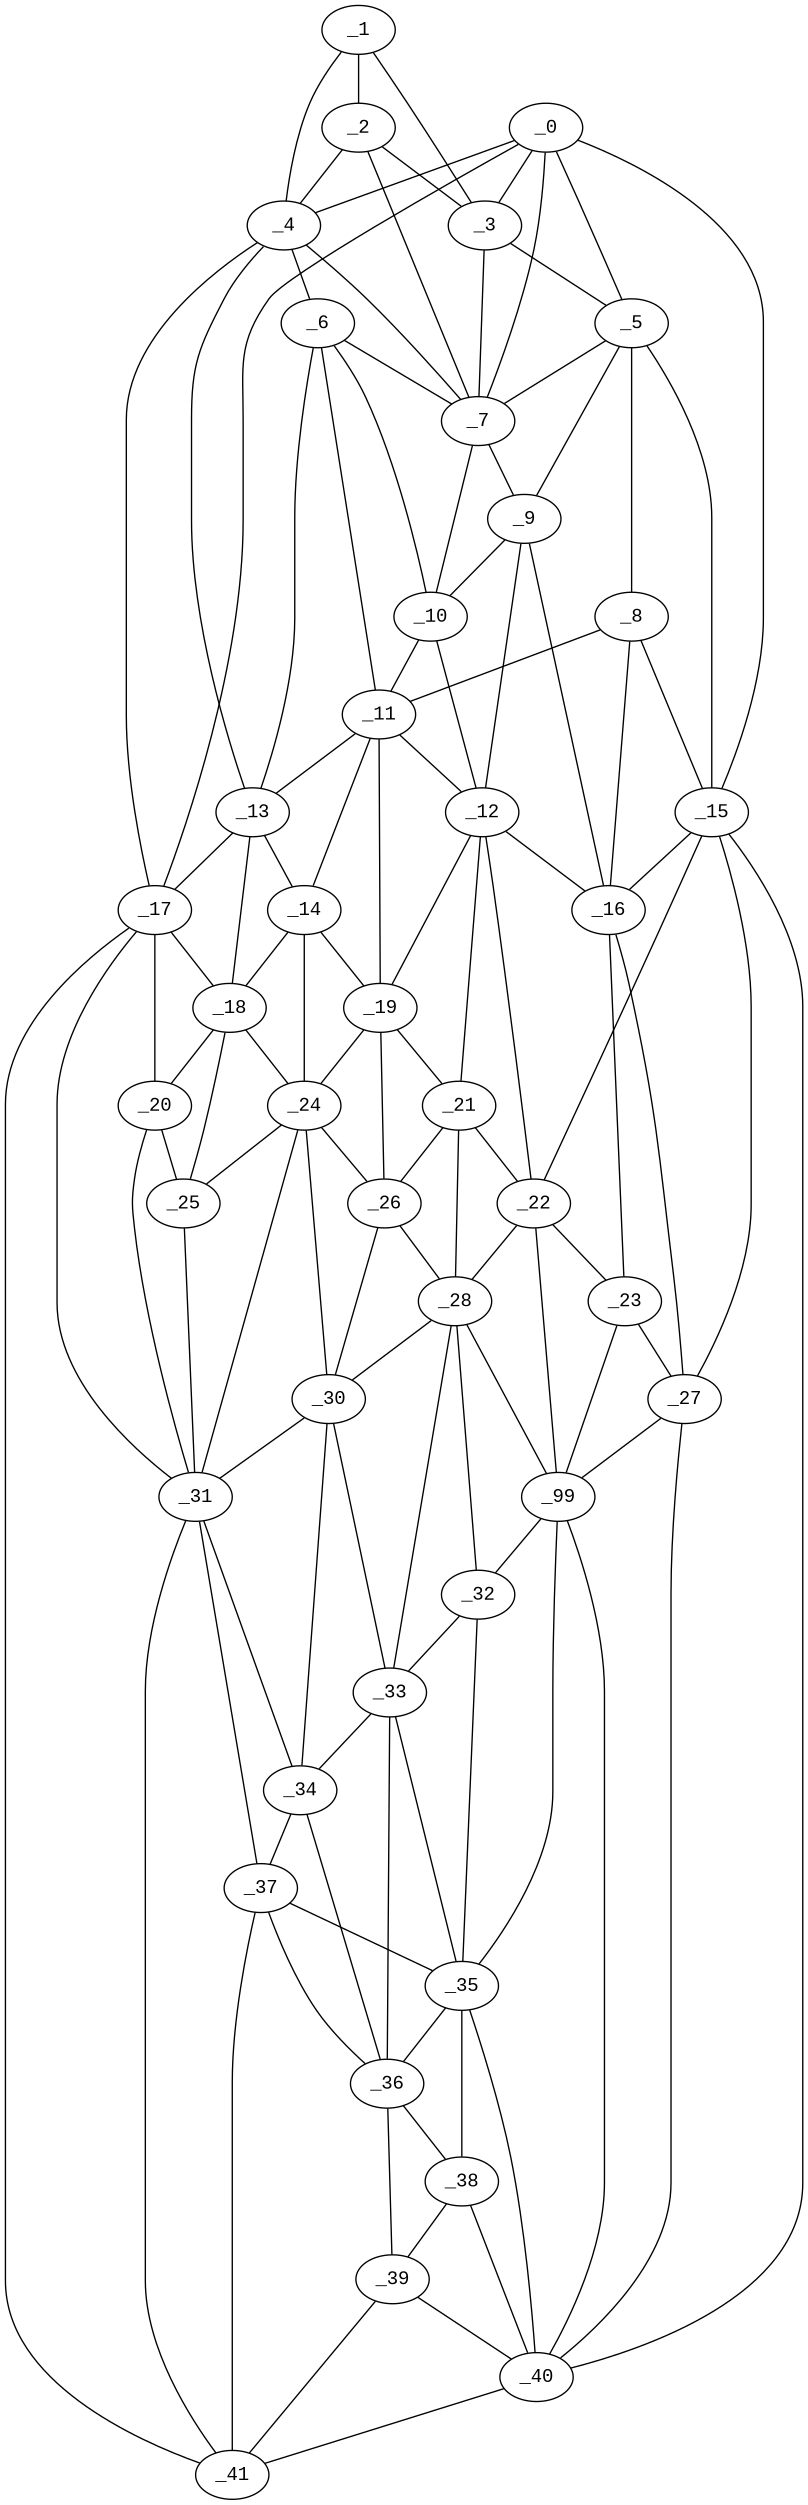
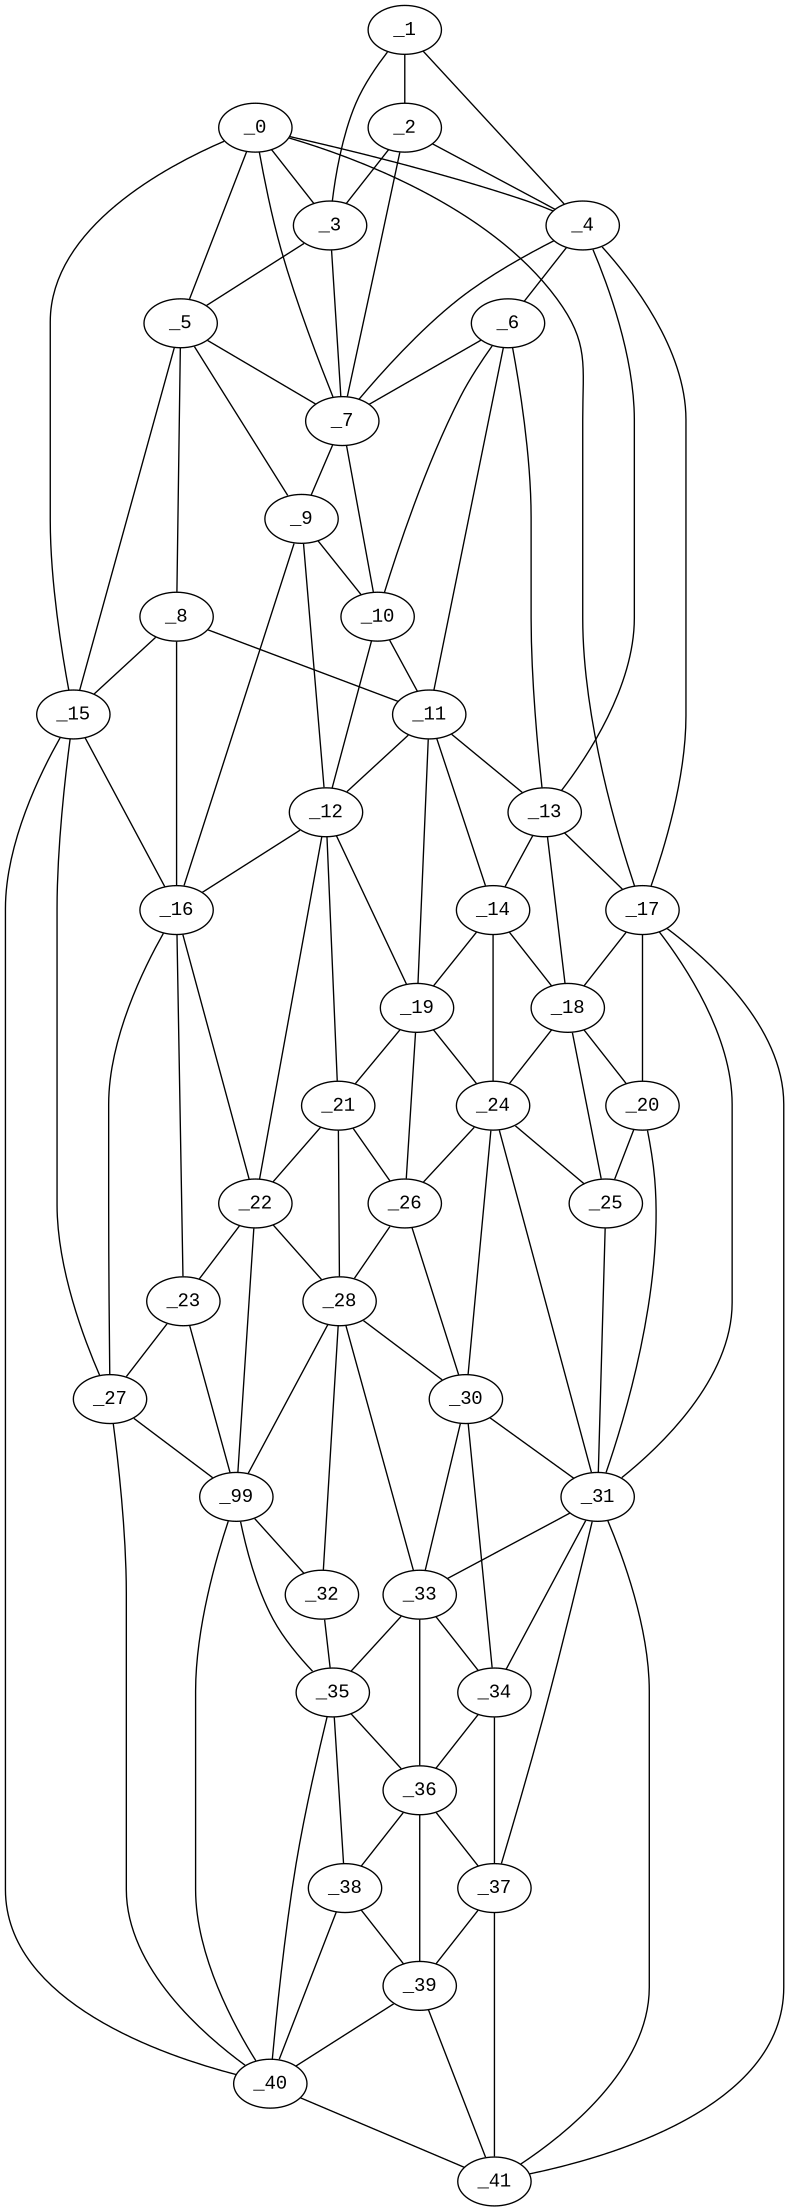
edge "_15" -- "_22": now "_16" -- "_22"
edge "_32" -- "_33": now "_31" -- "_33"
edge "_37" -- "_35": now "_37" -- "_39"
